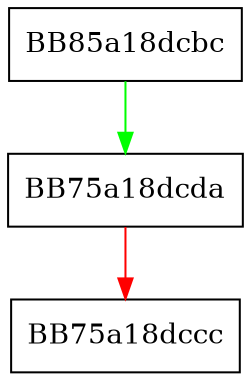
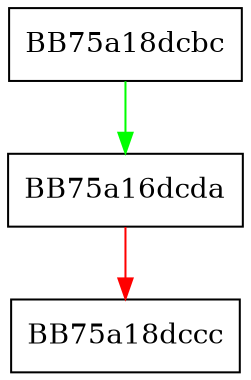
node "BB85a18dcbc": label "BB85a18dcbc" -> "BB75a18dcbc"
node "BB75a18dcda": label "BB75a18dcda" -> "BB75a16dcda"
